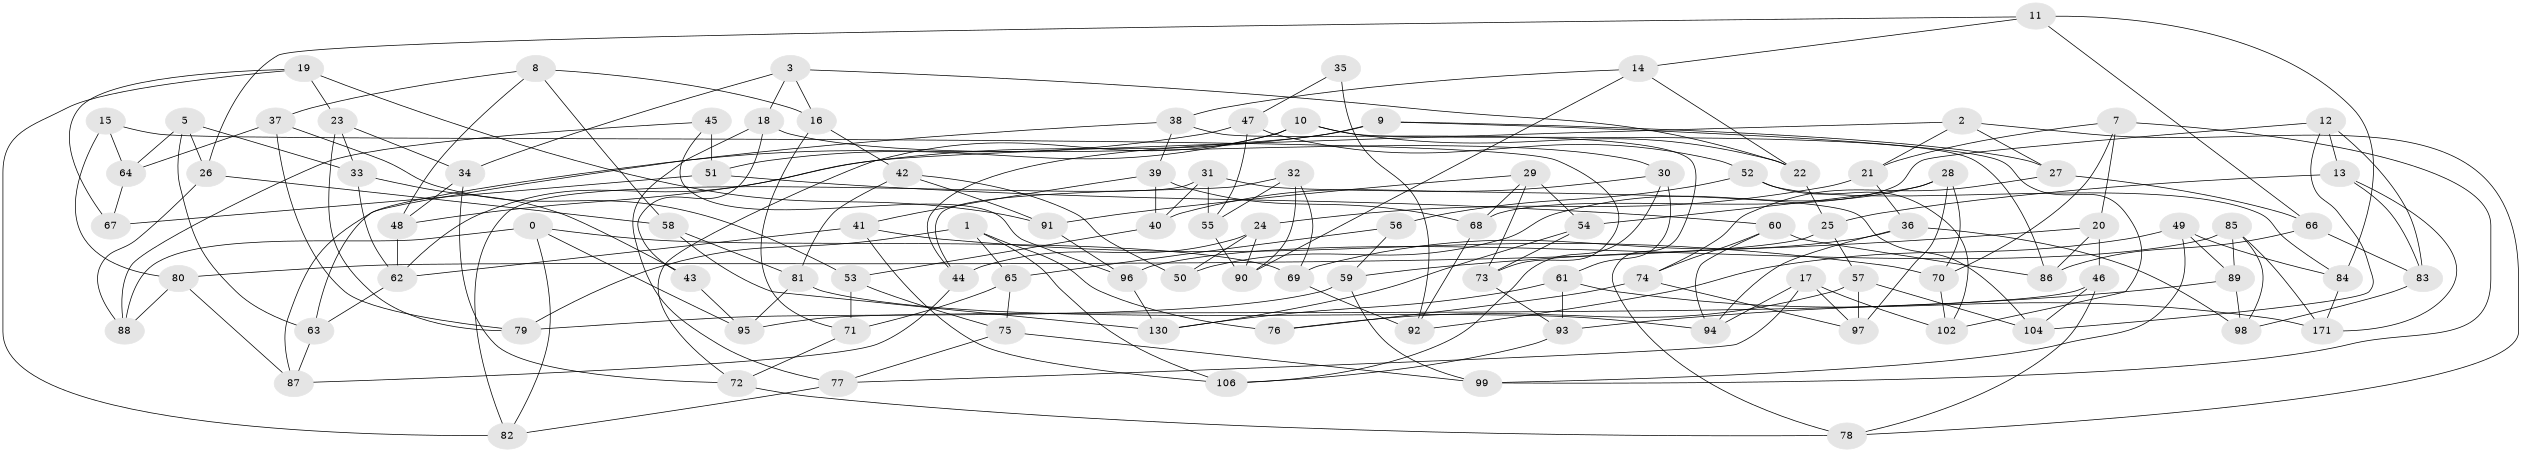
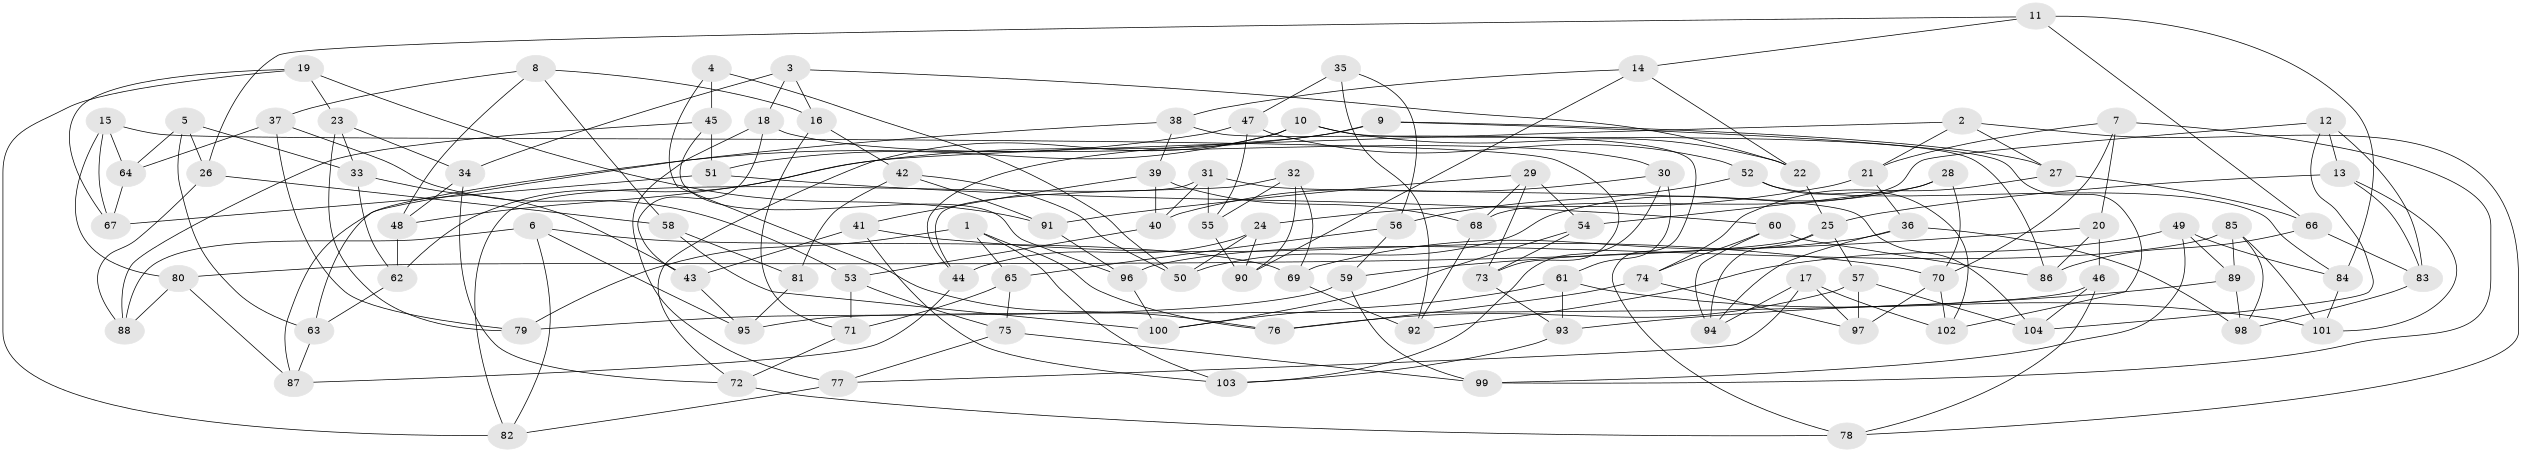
node "4": added
edge "35" -- "56": added
edge "15" -- "67": added
node "0": label "0" -> "6"
edge "41" -- "62": now "41" -- "43"
edge "28" -- "97": now "70" -- "97"
edge "81" -- "94": now "25" -- "94"
node "130": label "130" -> "100"
node "171": label "171" -> "101"
node "106": label "106" -> "103"
